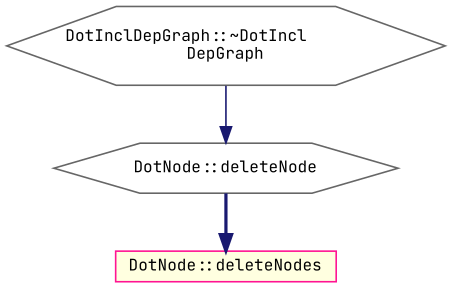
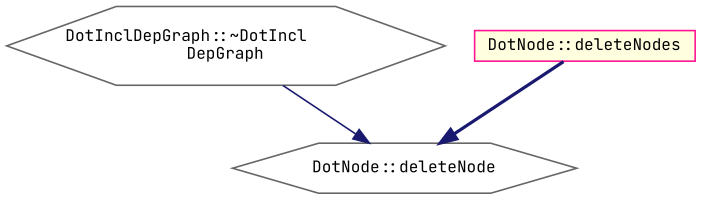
edge "DotNode::deleteNode" -> "DotNode::deleteNodes": reversed
